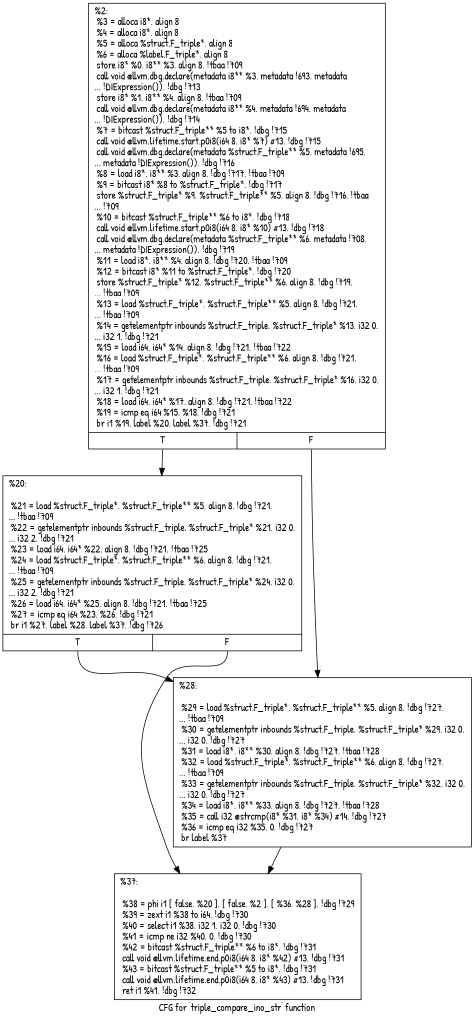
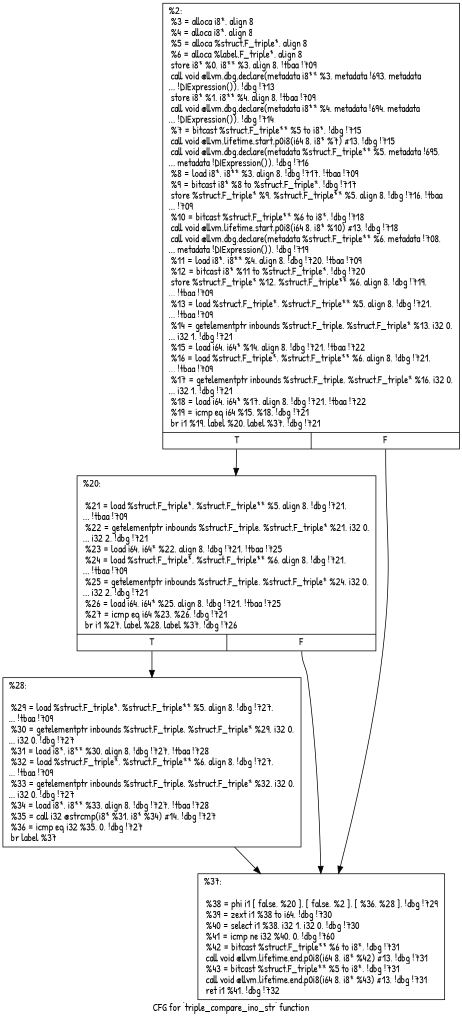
edge "%2:" -> "%28:": now "%2:" -> "%37:"
node "%37:": text "%41 = icmp ne i32 %40, 0, !dbg !730" -> "%41 = icmp ne i32 %40, 0, !dbg !760"
